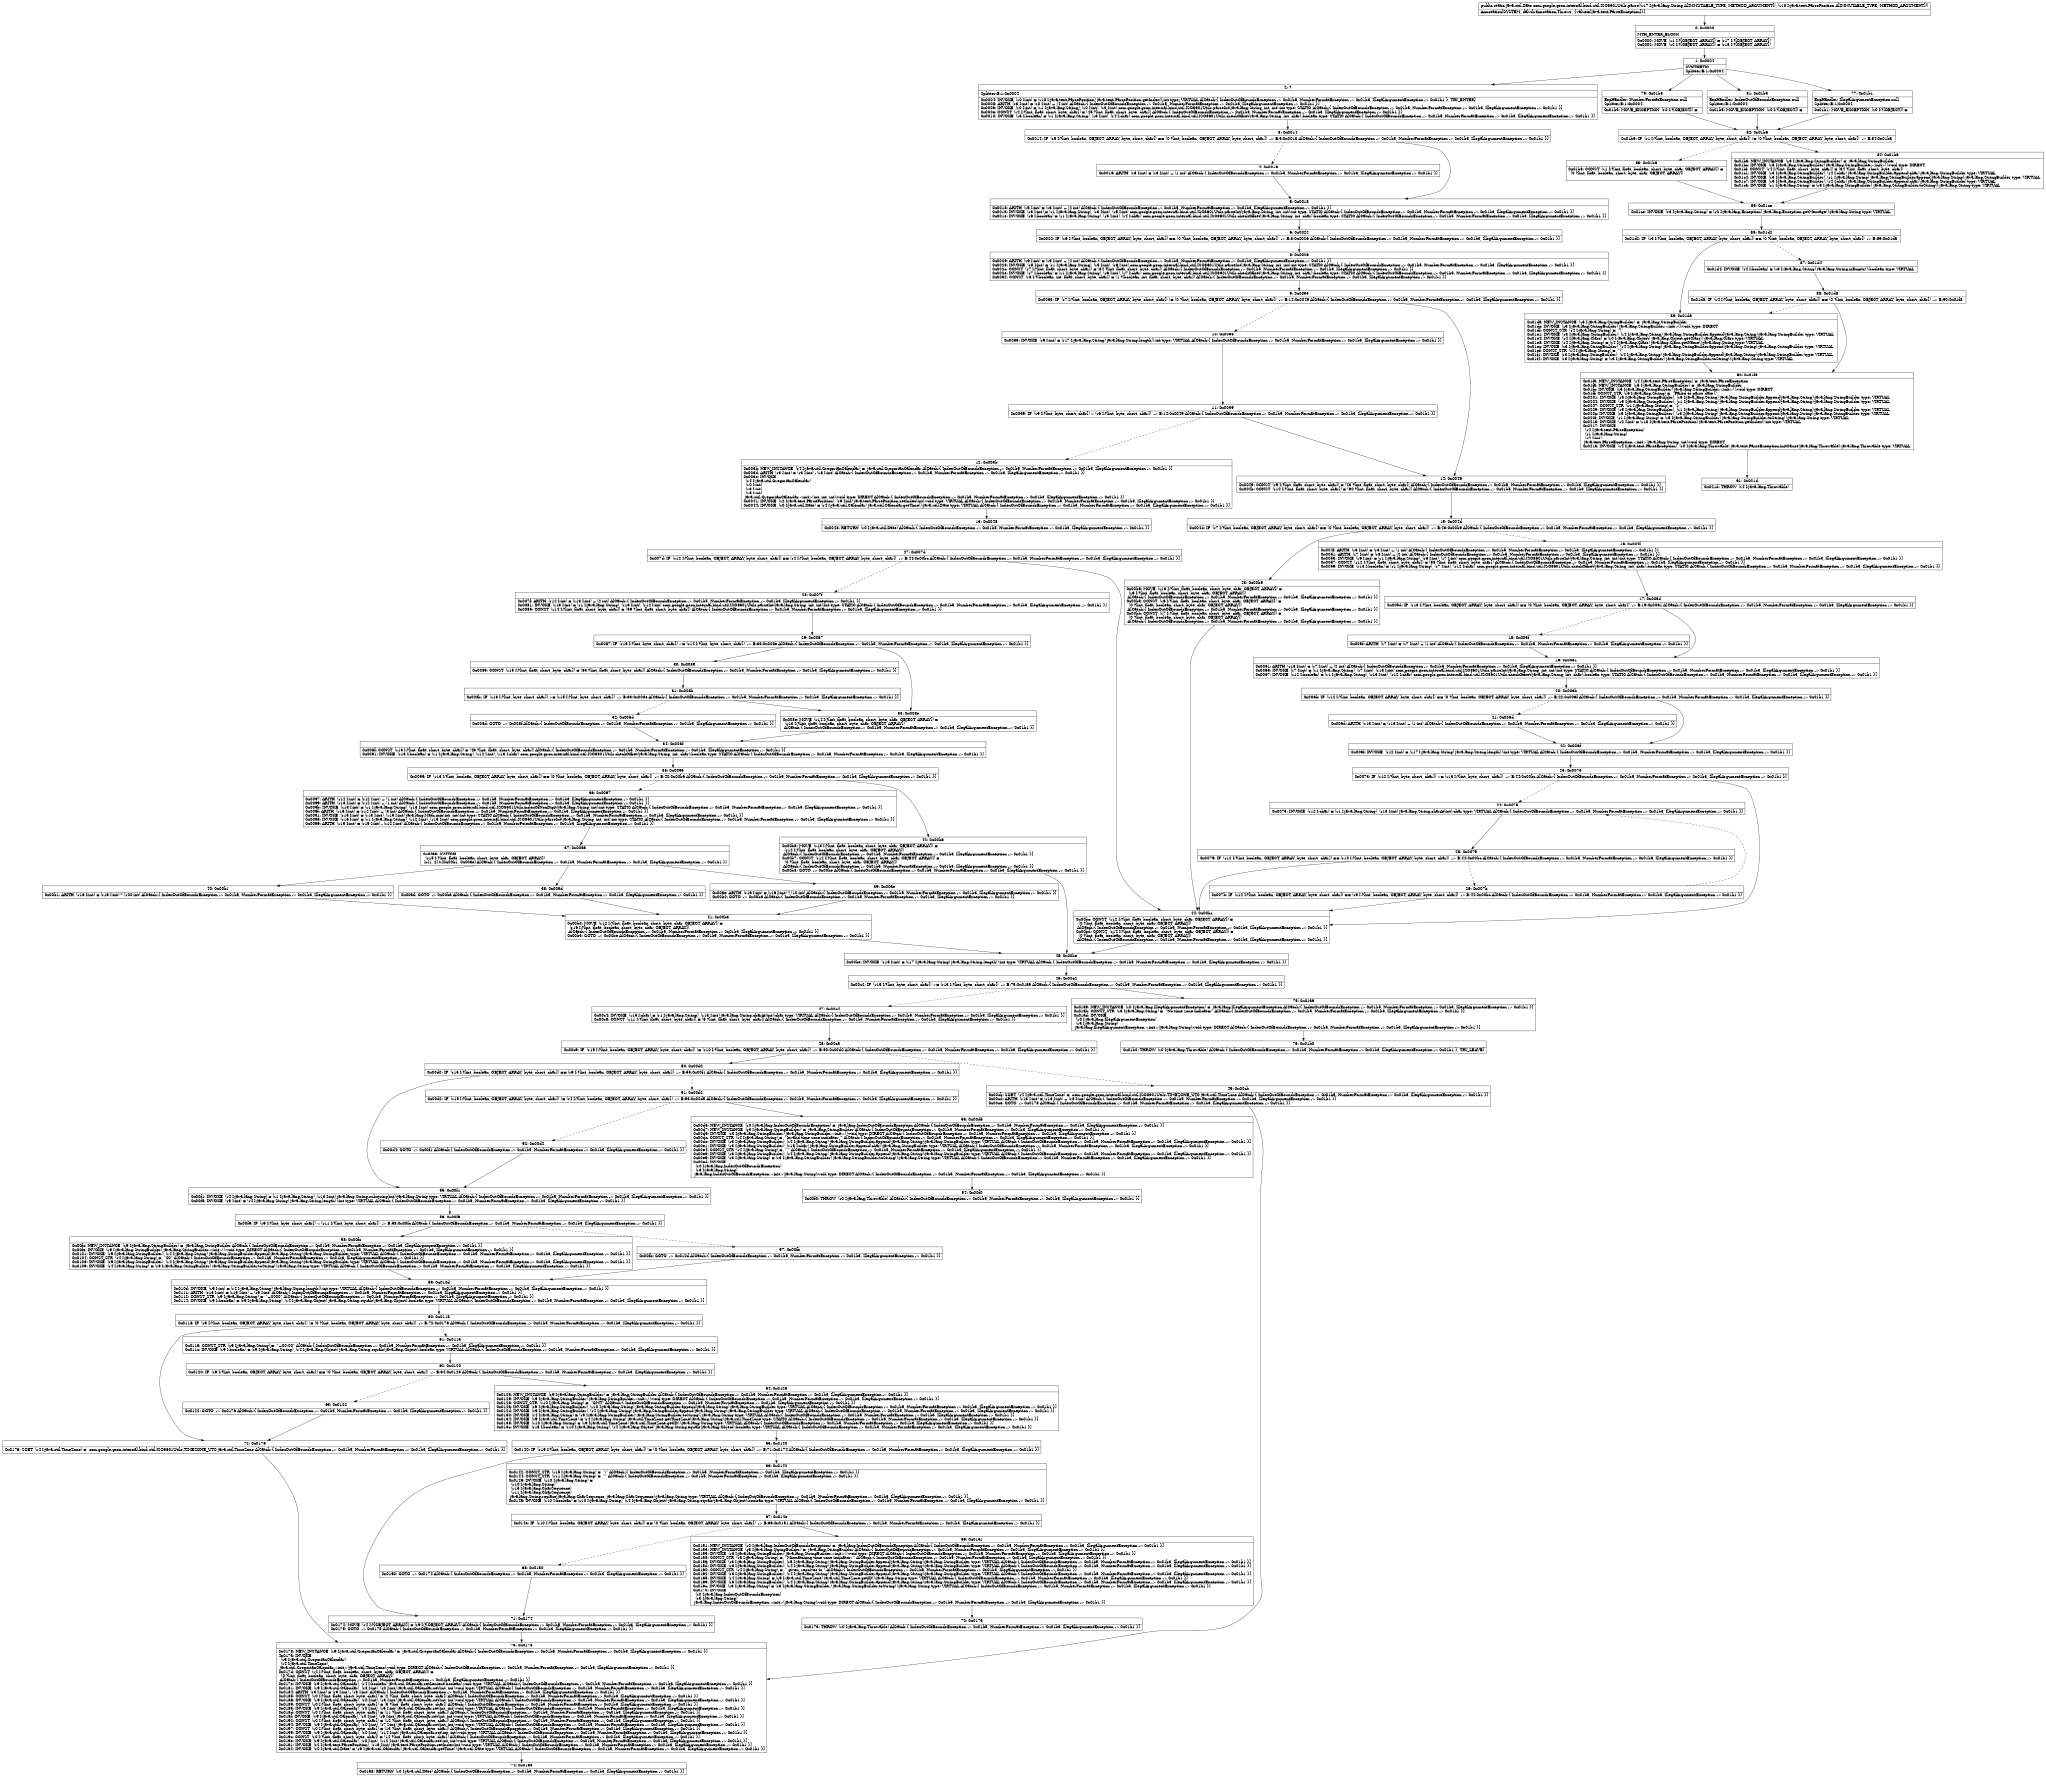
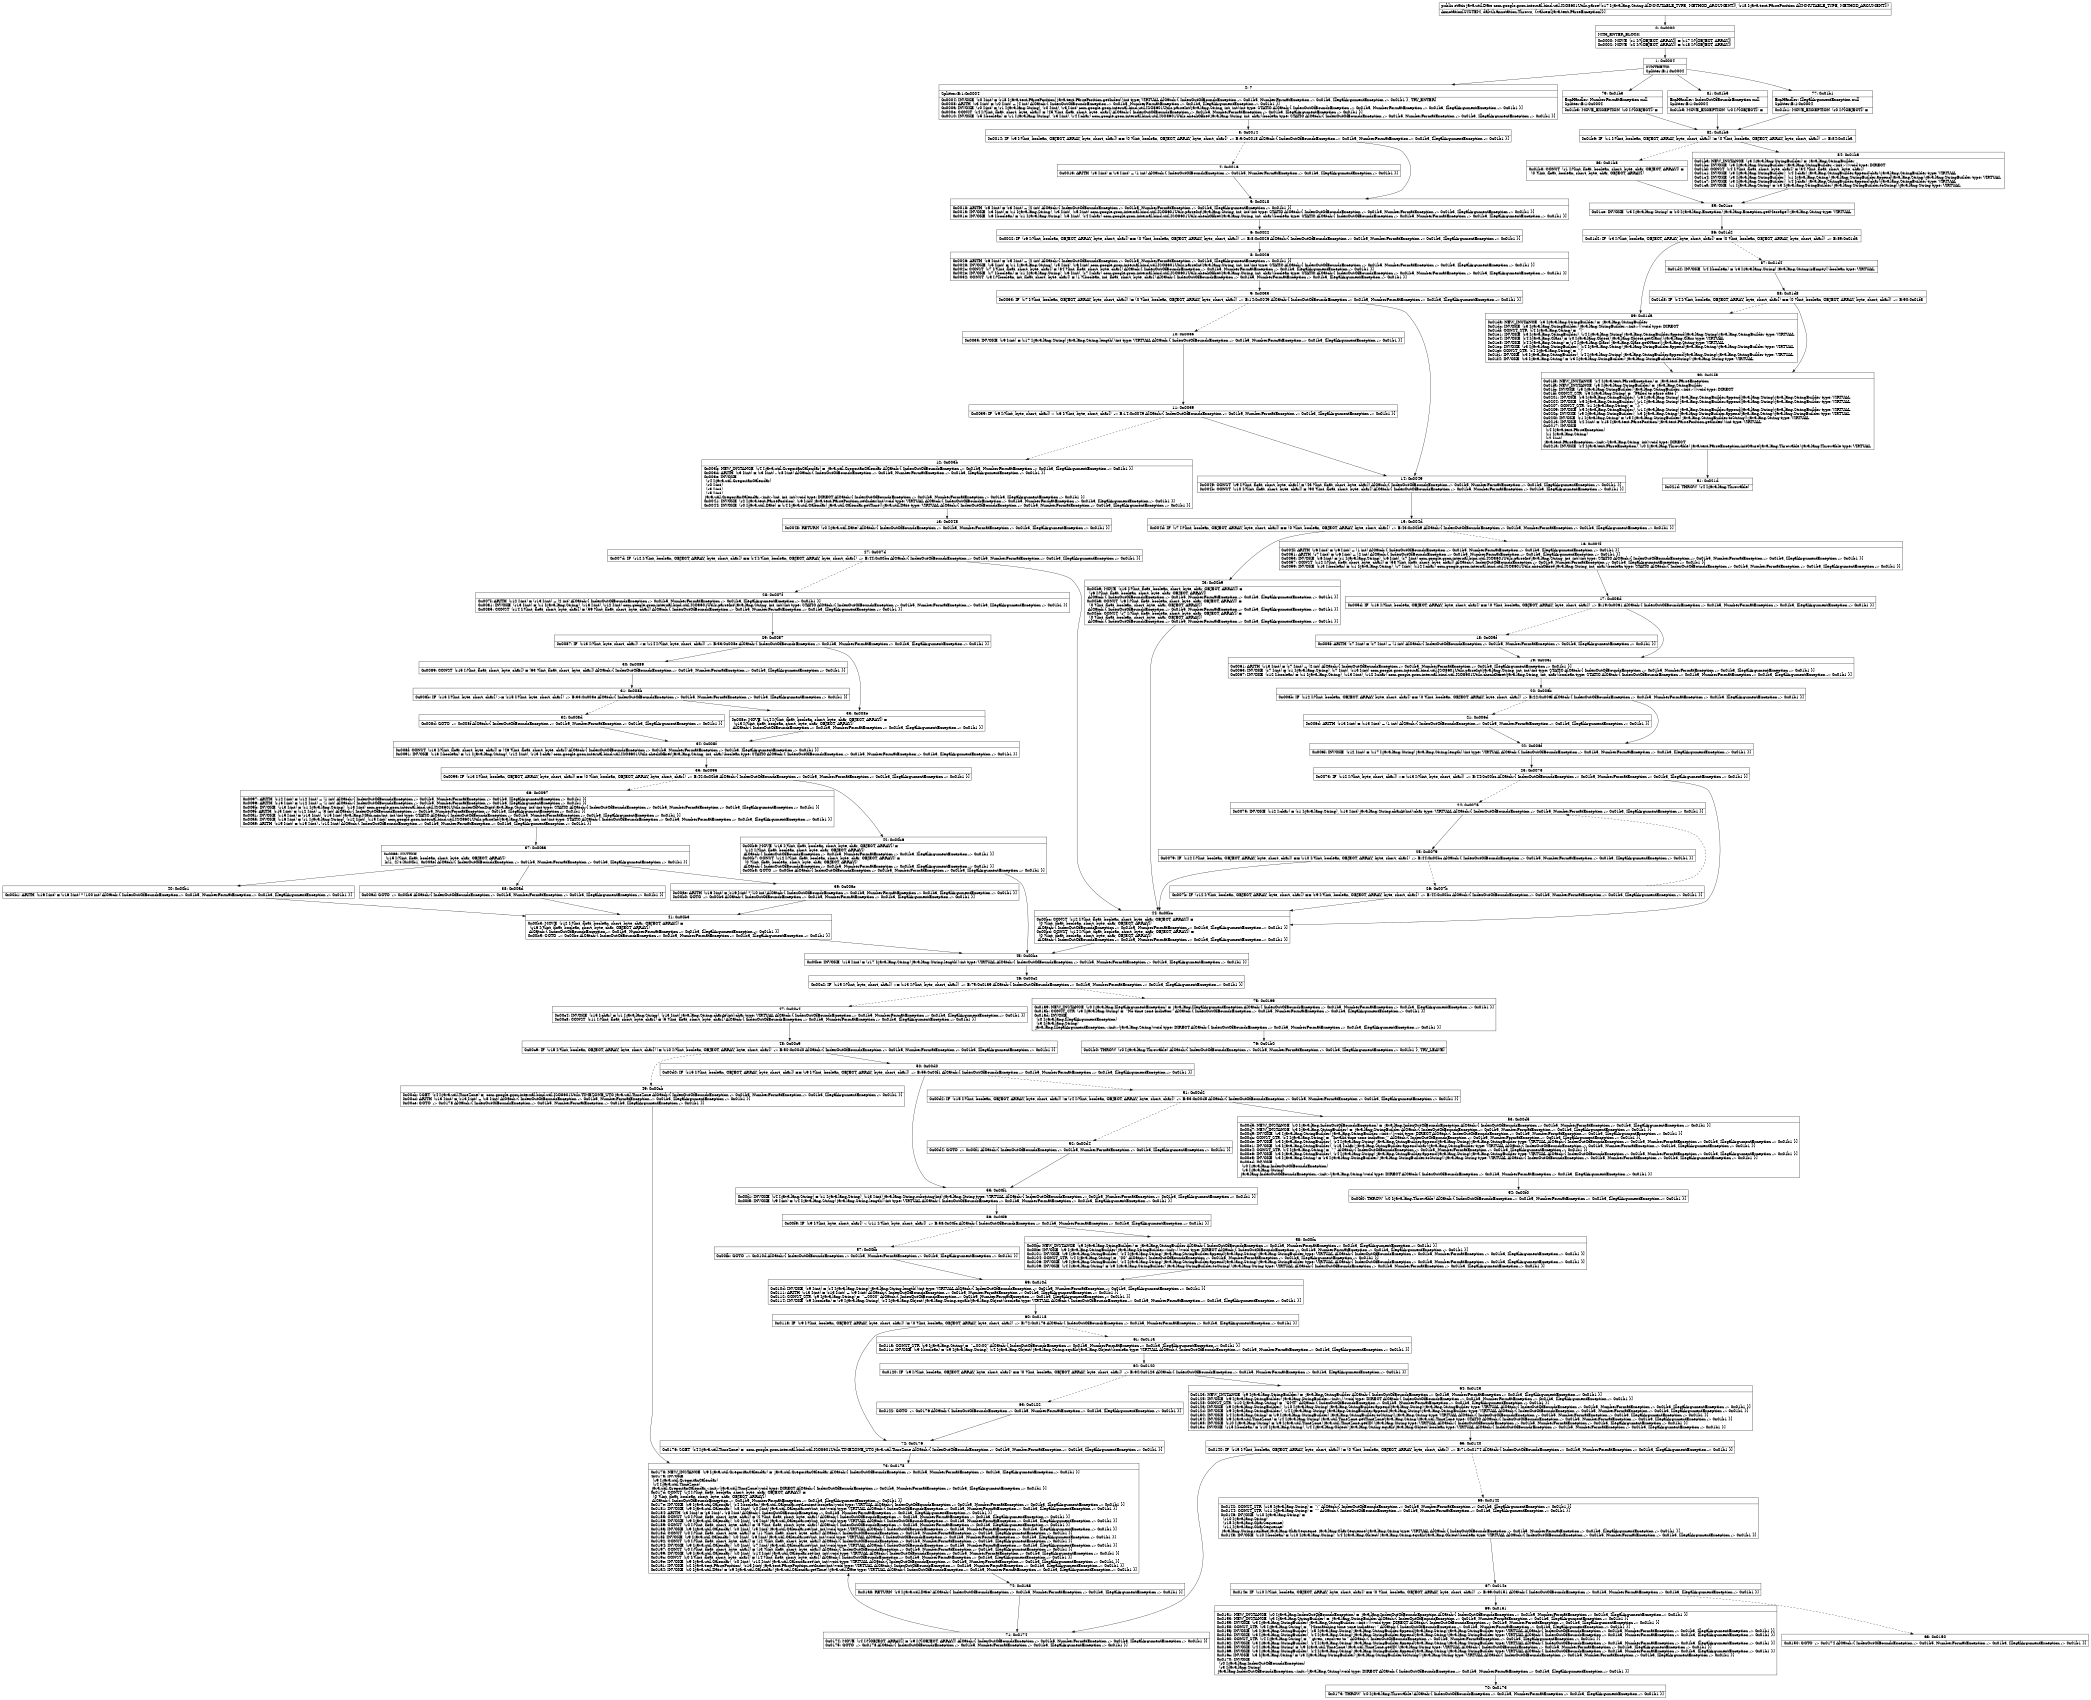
edge "46: 0x00c2" -> "75: 0x01a9": style solid -> dashed
edge "68: 0x0150" -> "71: 0x0174": now "74: 0x01a8" -> "71: 0x0174"
